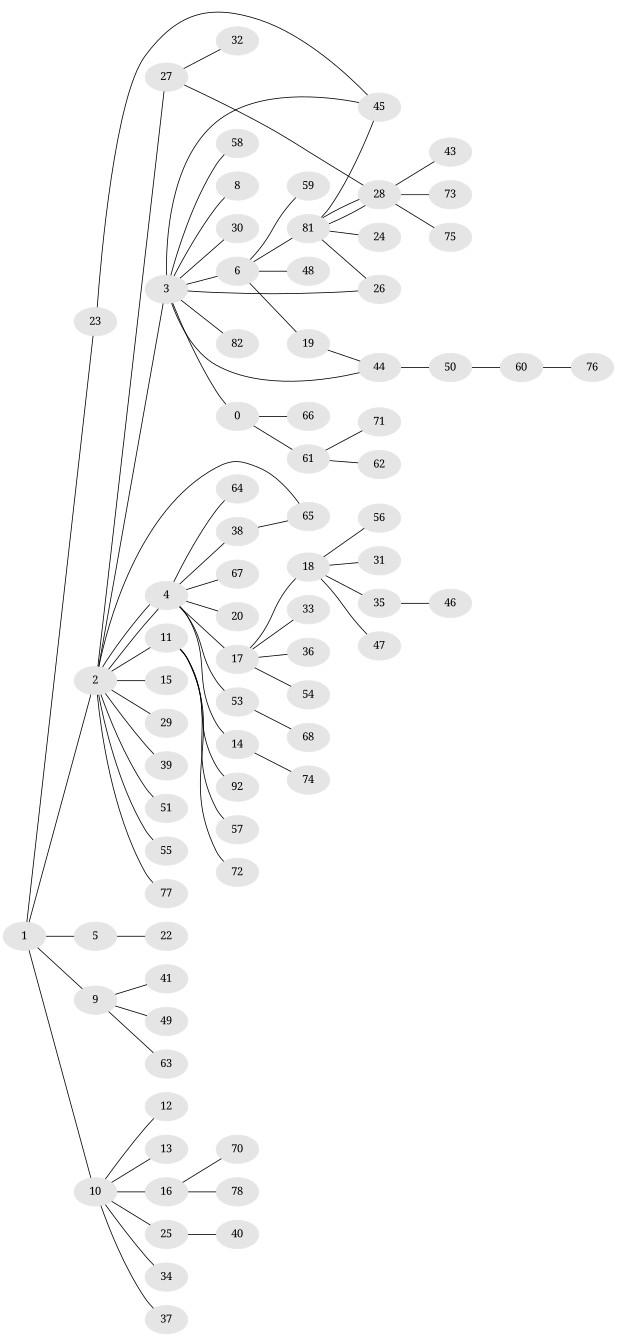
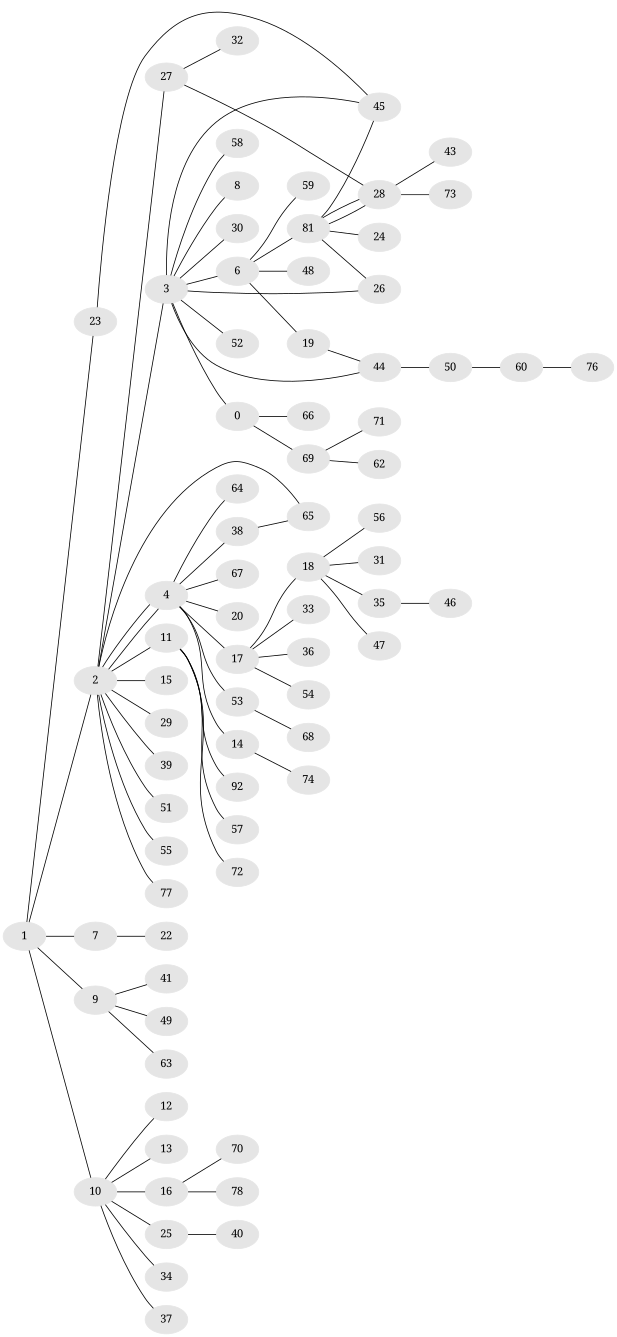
node "75": removed
node "82": label "82" -> "52"
node "61": label "61" -> "69"
node "5": label "5" -> "7"
